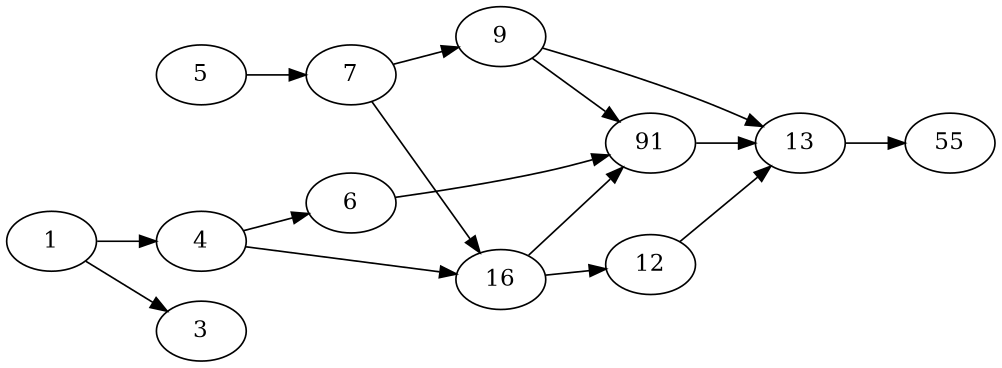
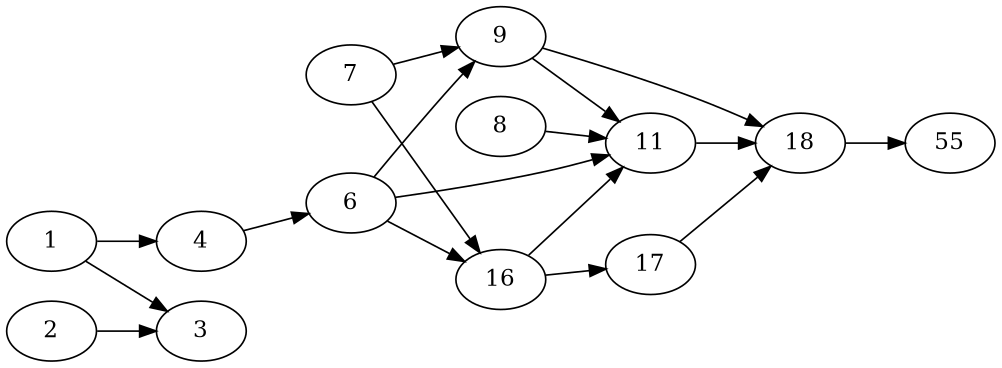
node "5": removed
edge "6" -> "9": added
node "8": added
node "91": label "91" -> "11"
node "13": label "13" -> "18"
edge "4" -> "16": now "6" -> "16"
node "12": label "12" -> "17"
node "2": added
